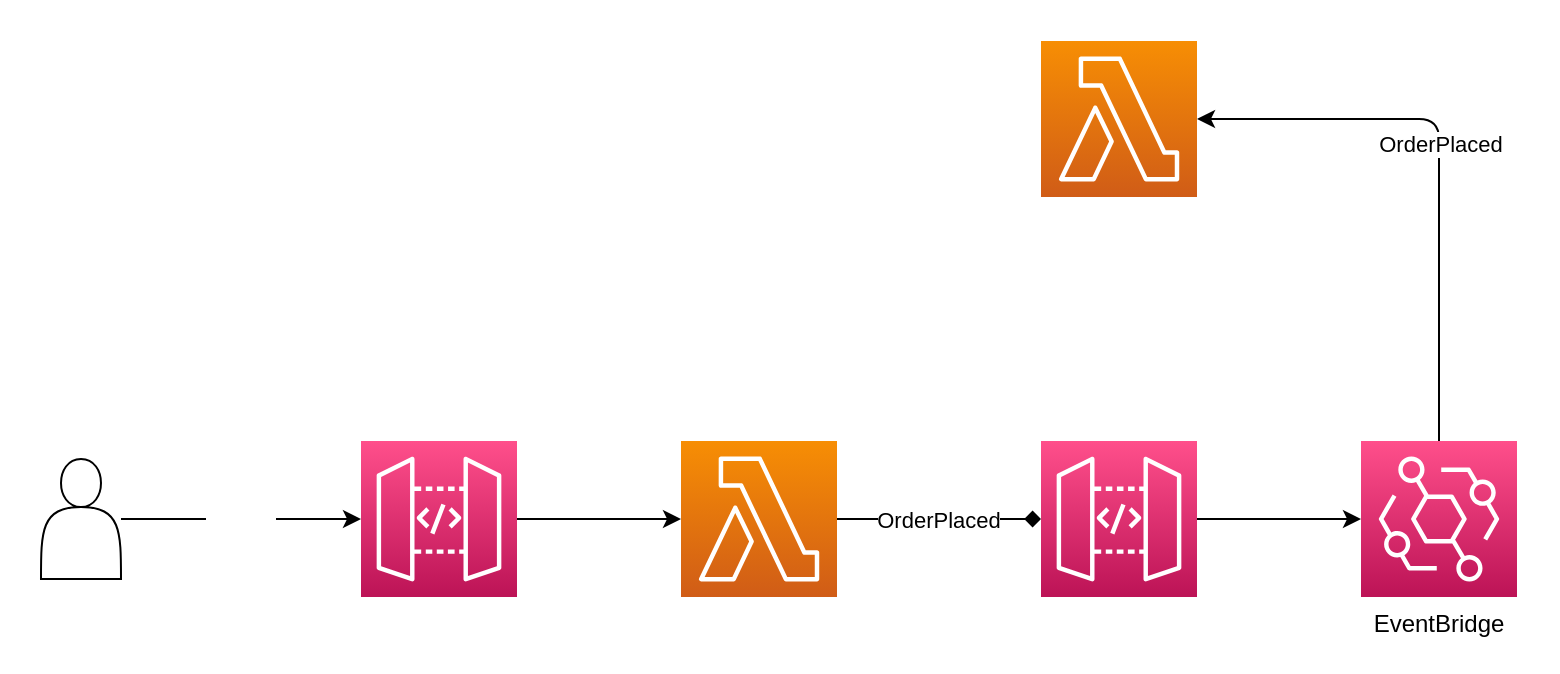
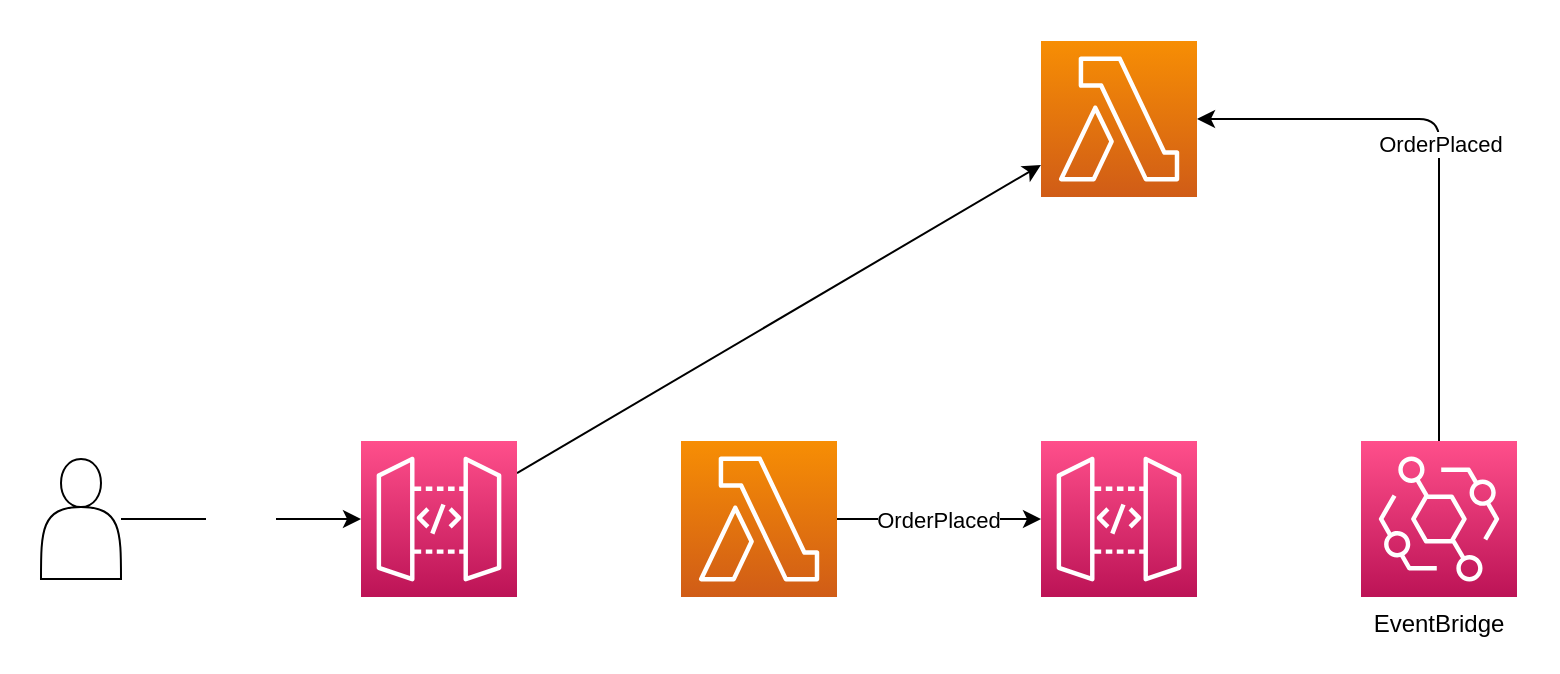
edge "Public gateway" -> "Orders": now "Public gateway" -> "Deliveries"
edge "Orders" -> "Internal gateway request validation and message enrichment": arrowhead diamond -> classic
edge "Internal gateway request validation and message enrichment" -> "EventBridge": removed
